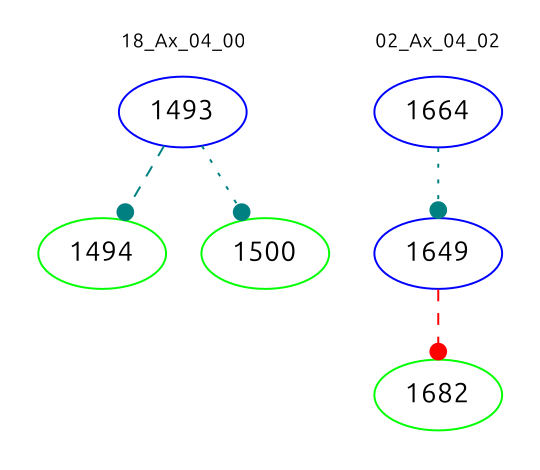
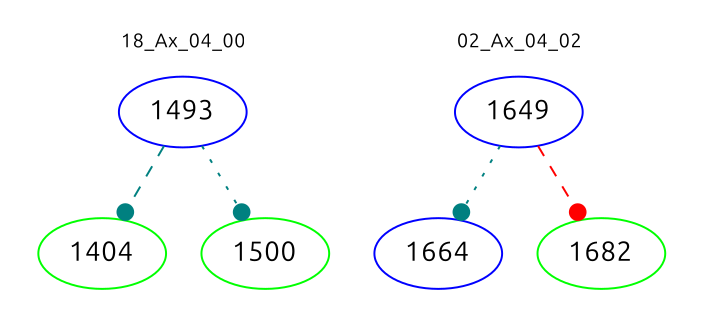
edge "1664" -> "1649": reversed
node "1494": label "1494" -> "1404"
